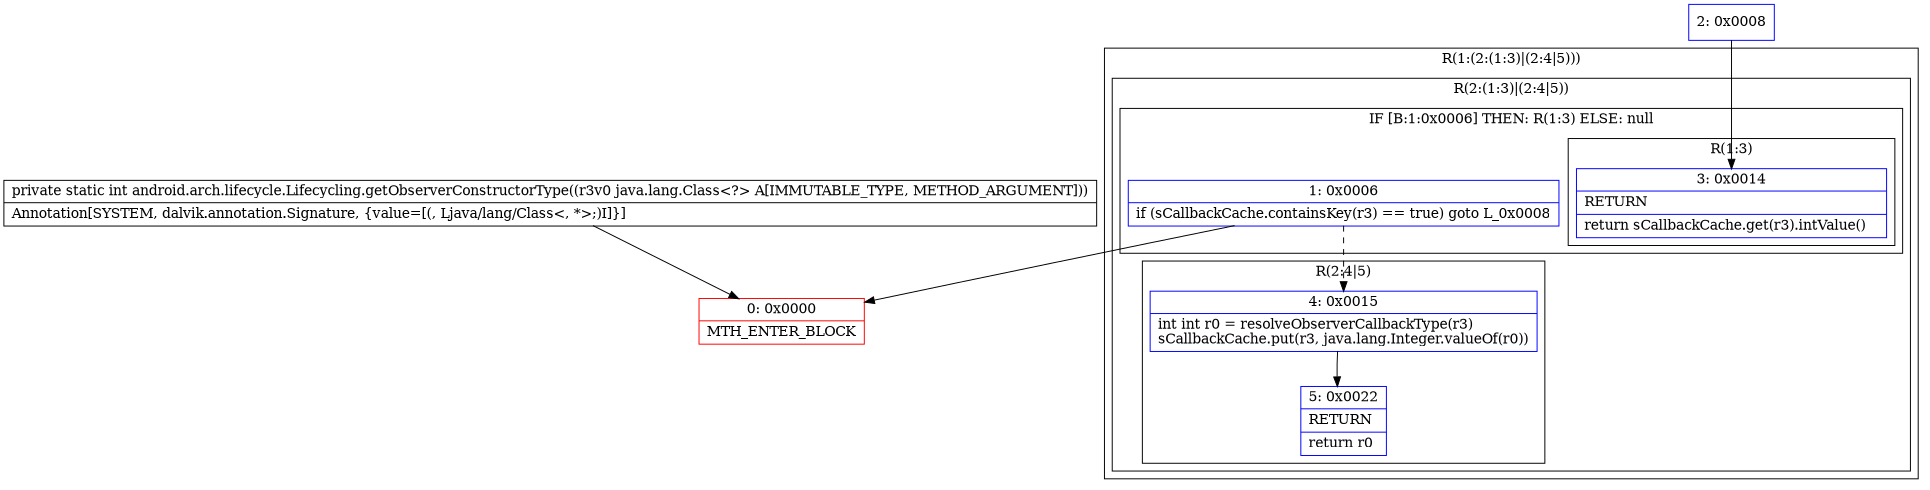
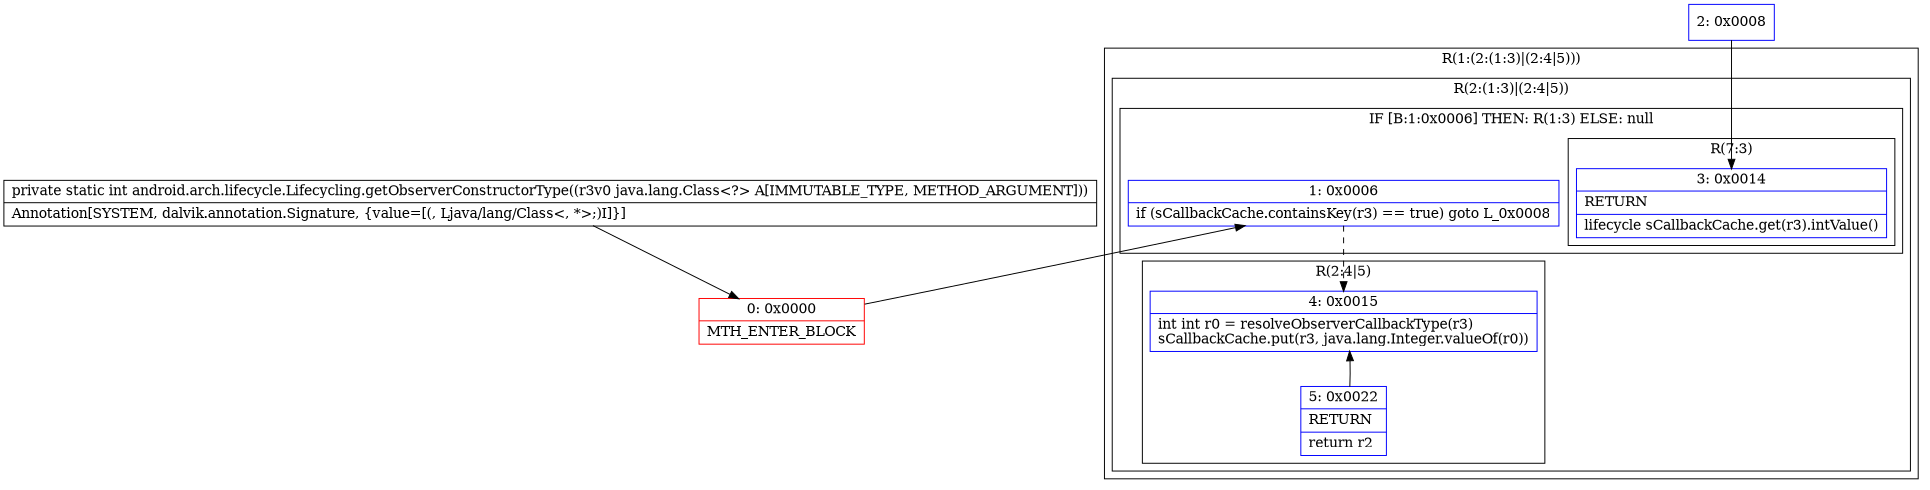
cluster "R(1:3)": label "R(1:3)" -> "R(7:3)"
node "3: 0x0014": text "return sCallbackCache.get(r3).intValue()" -> "lifecycle sCallbackCache.get(r3).intValue()"
edge "1: 0x0006" -> "0: 0x0000": reversed
edge "4: 0x0015" -> "5: 0x0022": reversed
node "5: 0x0022": text "return r0" -> "return r2"
